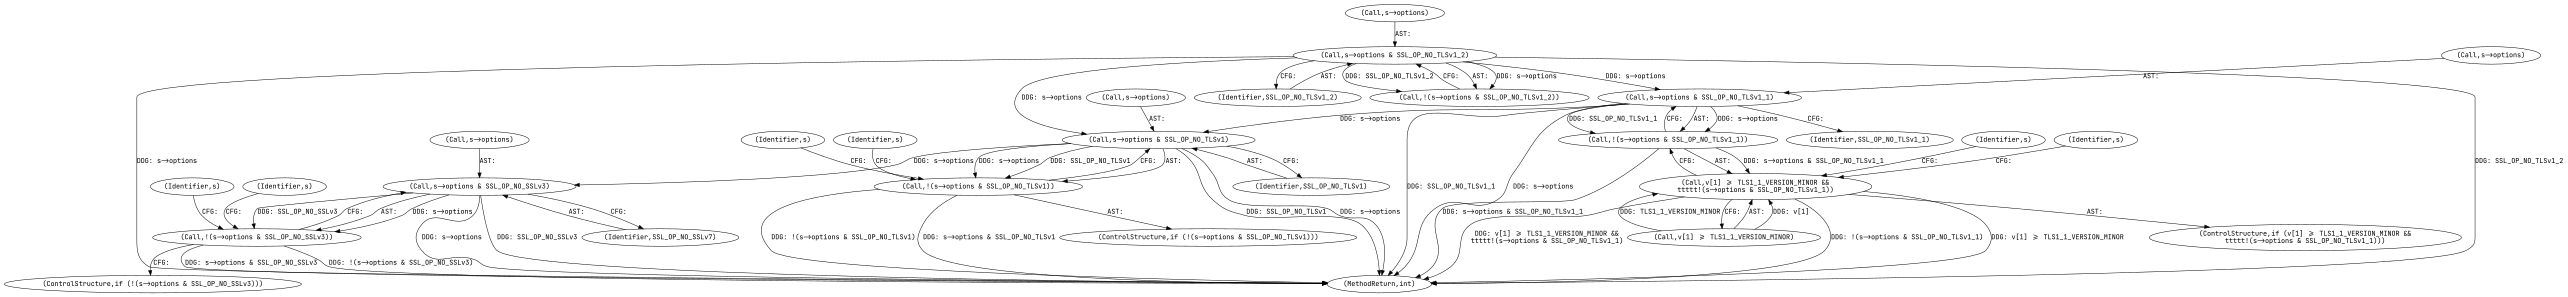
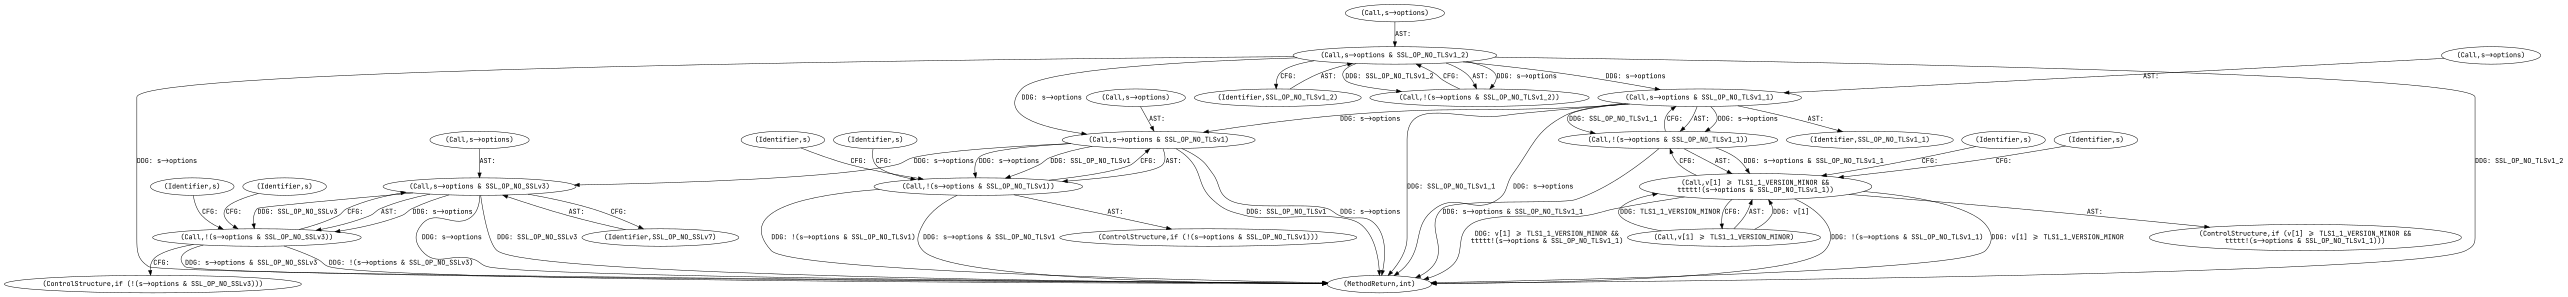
edge "(Call,s->options & SSL_OP_NO_TLSv1_1)" -> "(Identifier,SSL_OP_NO_TLSv1_1)": label "CFG: " -> "AST: "
node "(Identifier,SSL_OP_NO_TLSv1)": removed
